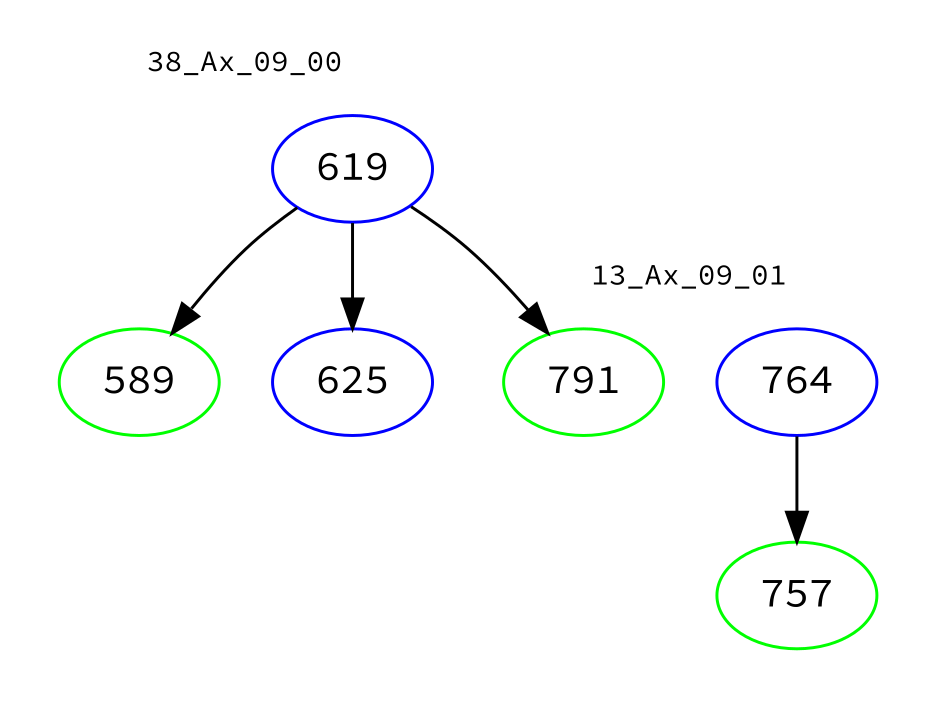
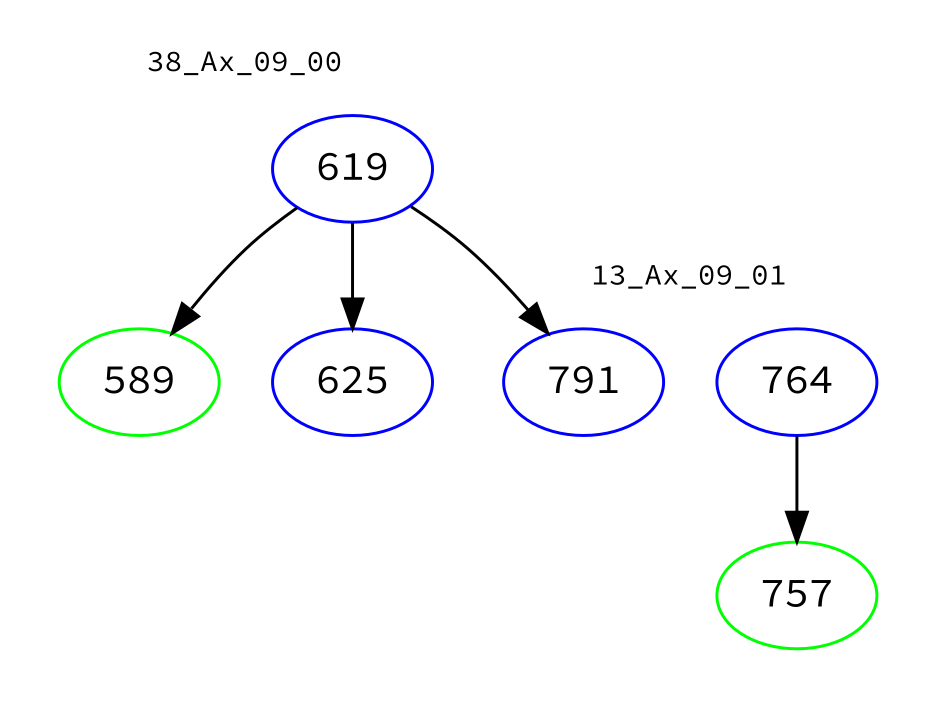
node "791": color green -> blue
